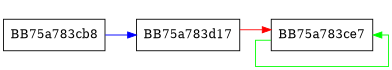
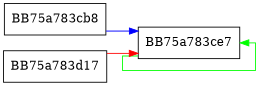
edge "BB75a783cb8" -> "BB75a783d17": now "BB75a783cb8" -> "BB75a783ce7"
